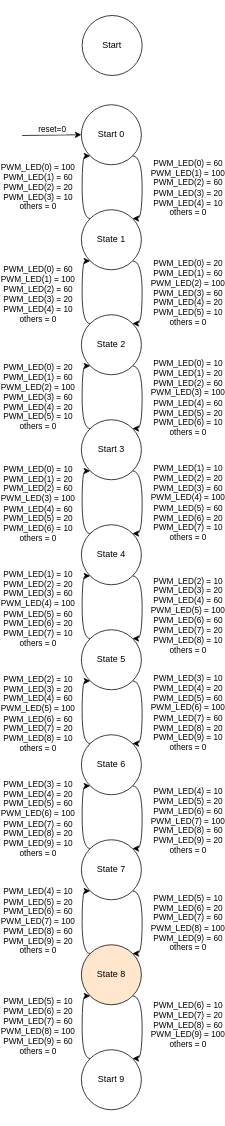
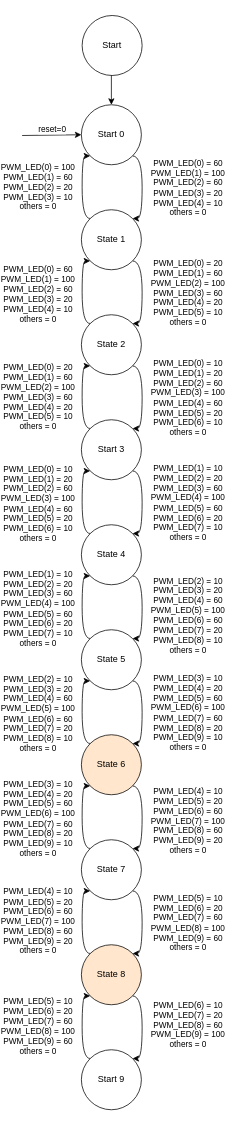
edge "Start" -> "Start 0": added
node "State 6": fillcolor #ffffff -> #ffe6cc
